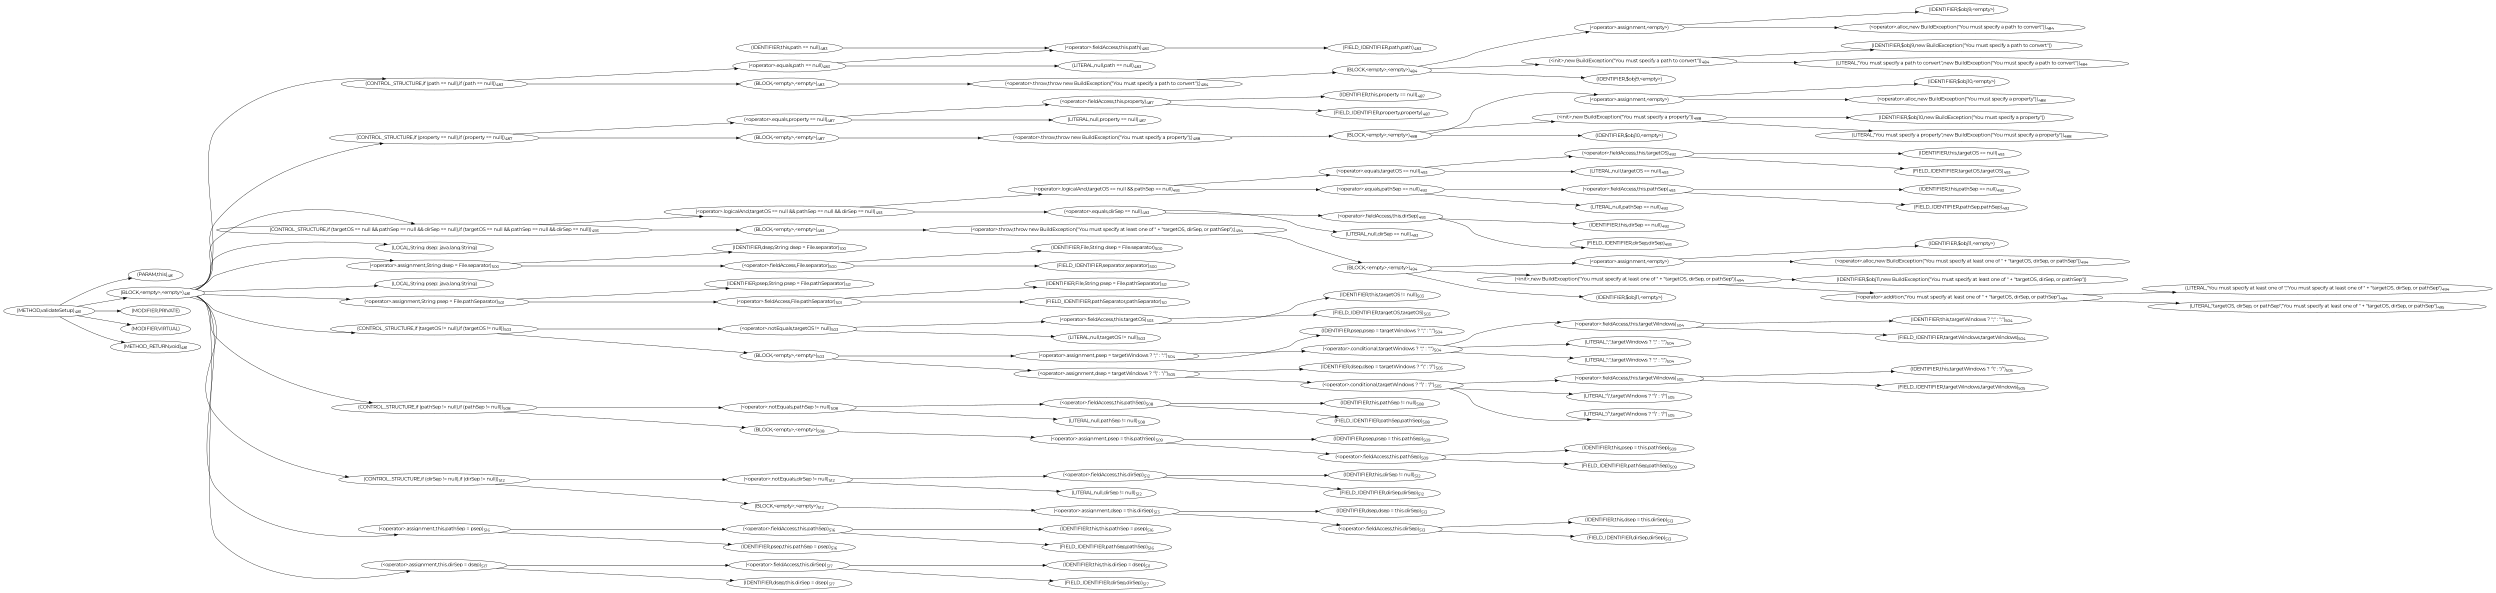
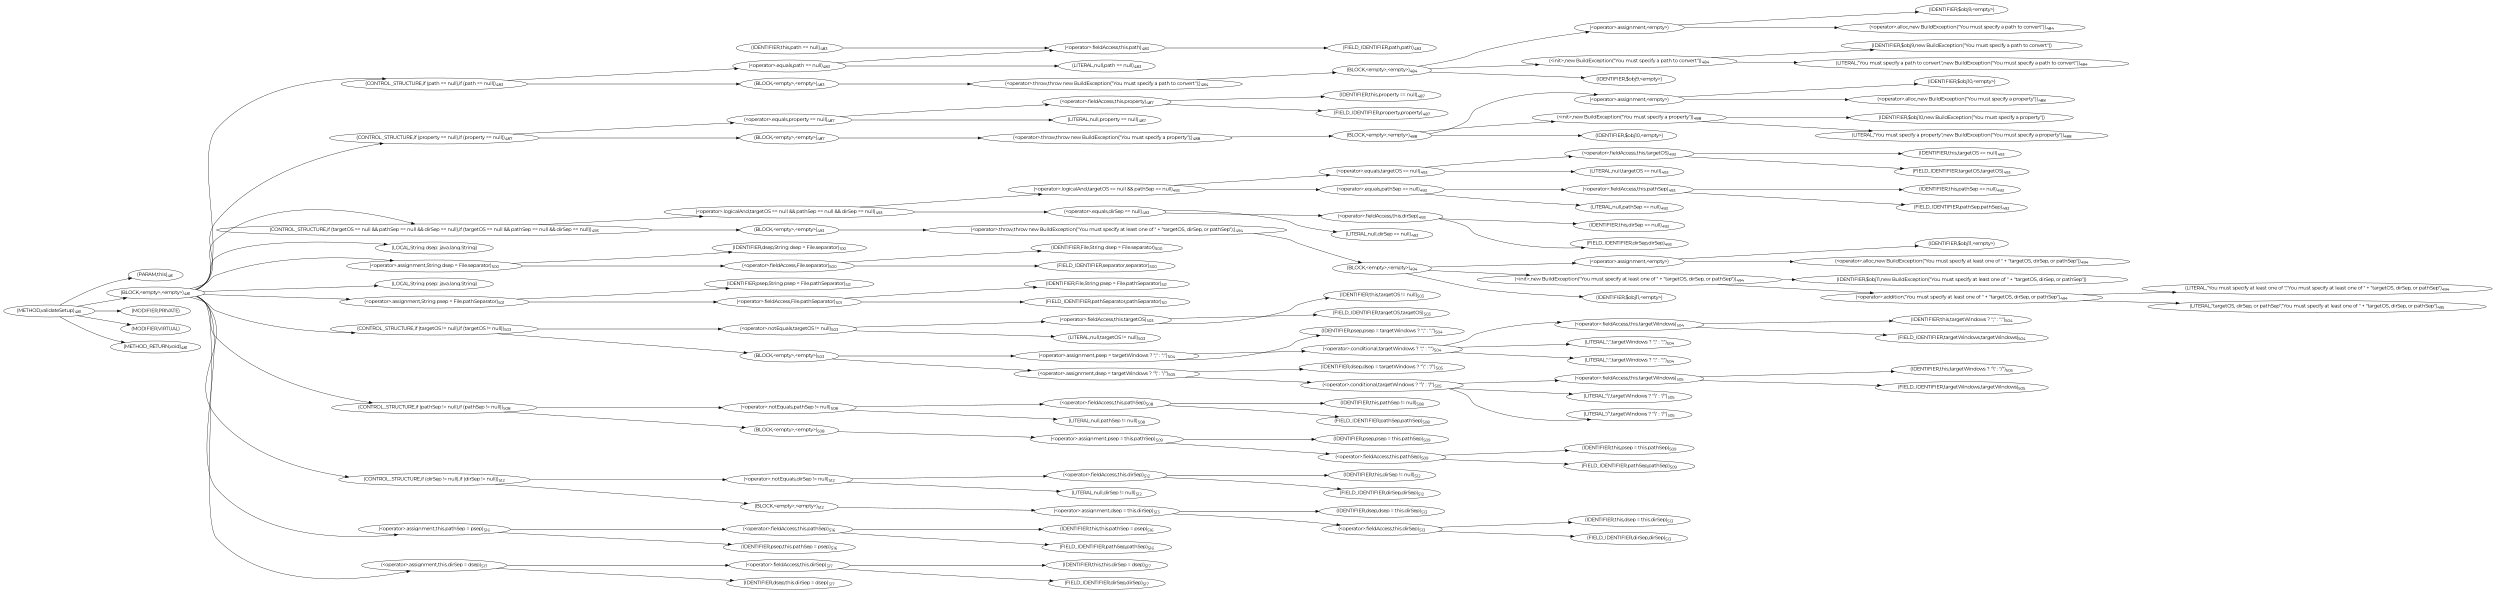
node "(IDENTIFIER,this,this.dirSep = dsep)": text "511" -> "517"
